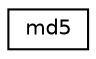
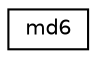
node "md5": label "md5" -> "md6"
